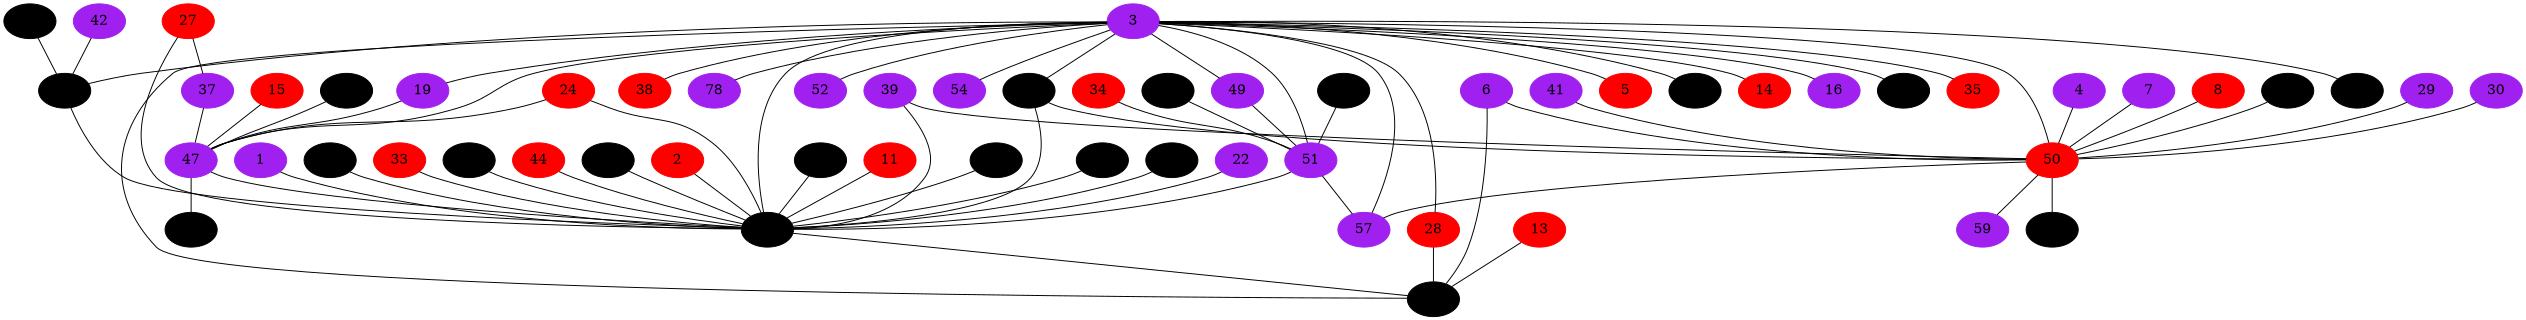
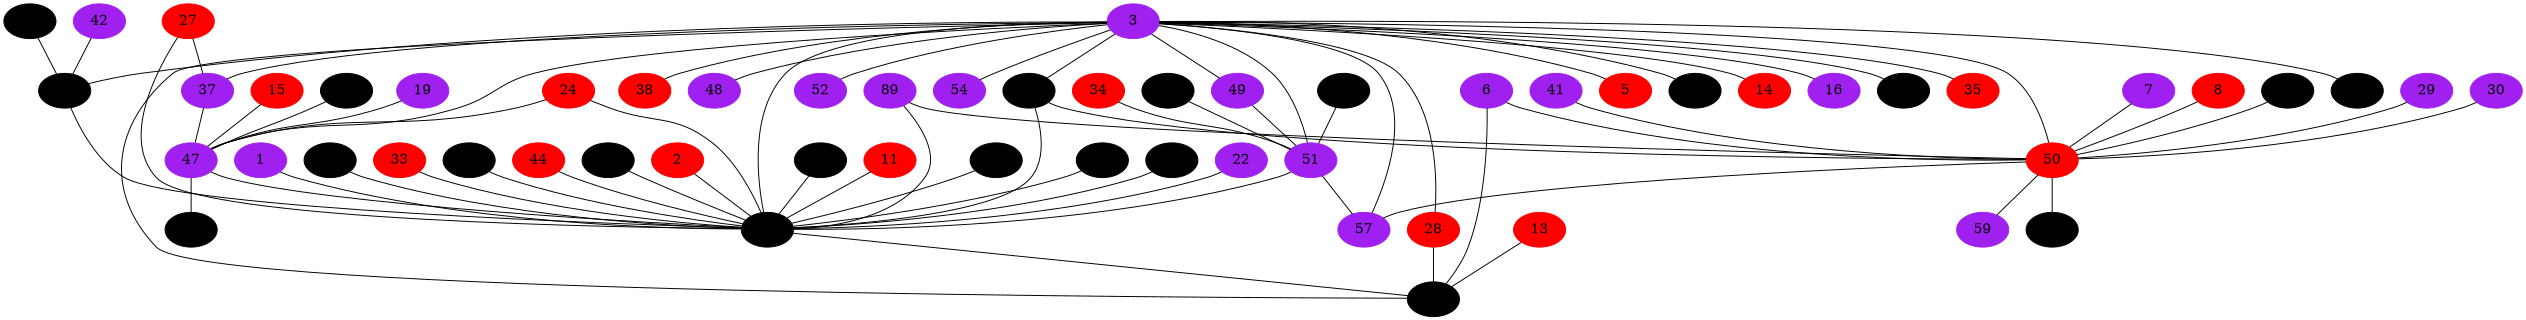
edge "3" -- "19": now "3" -- "37"
node "78": label "78" -> "48"
node "39": label "39" -> "89"
node "4": removed
